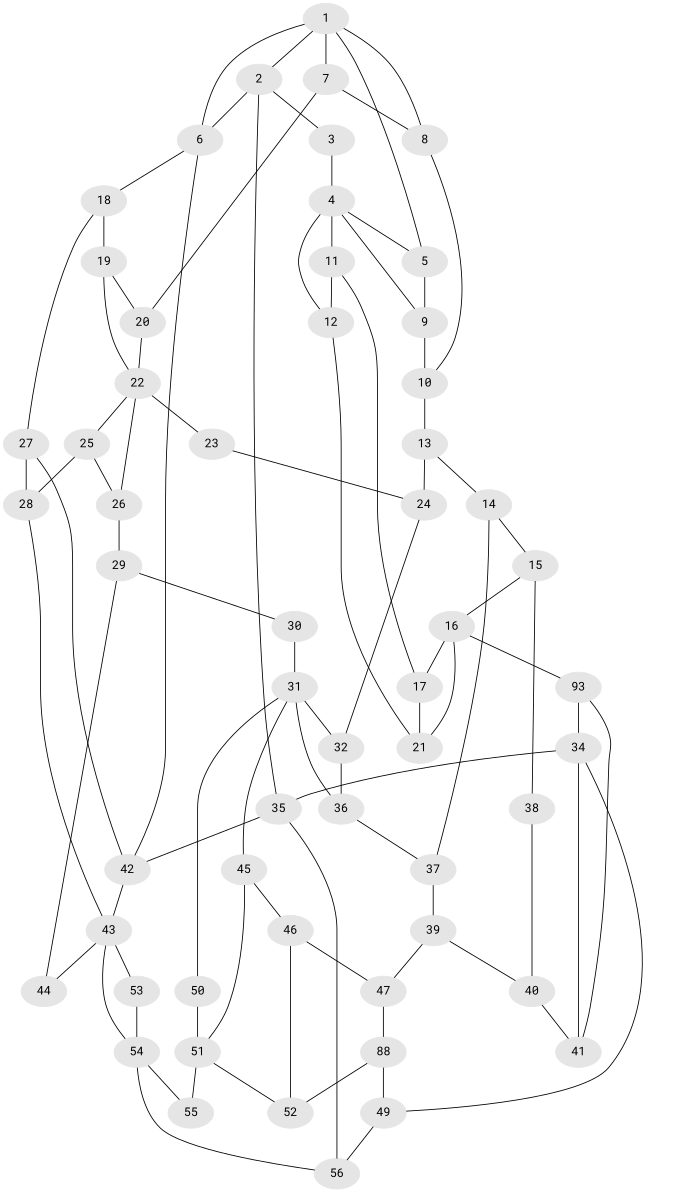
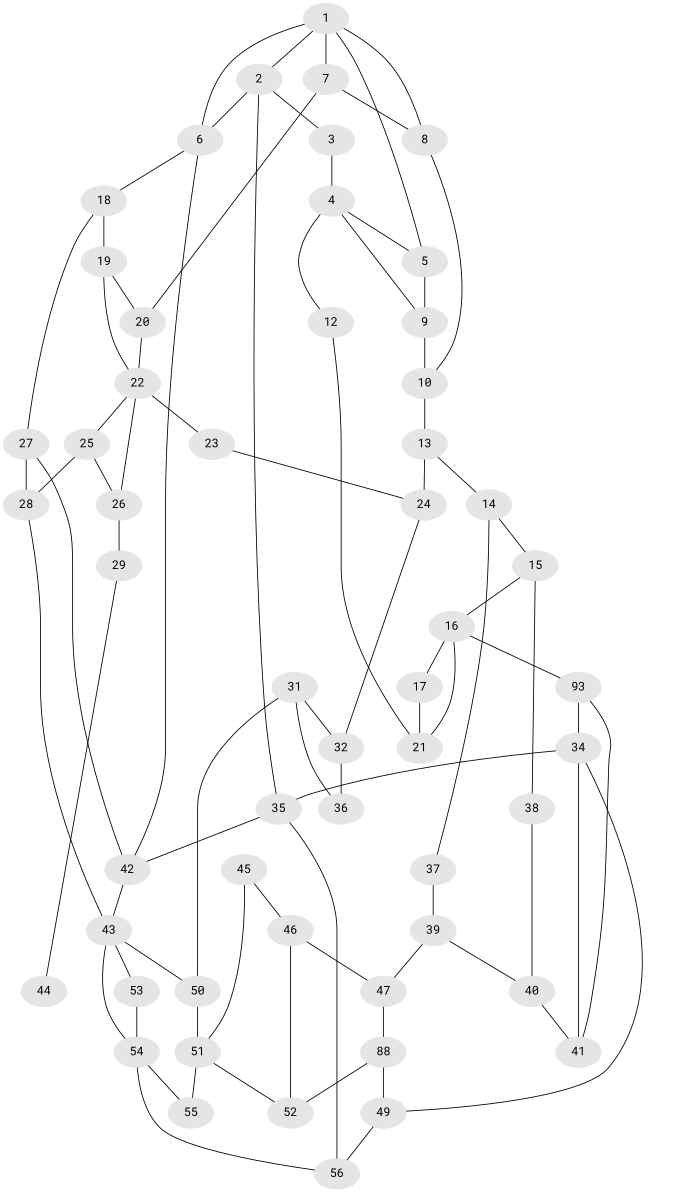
node "11": removed
node "30": removed
edge "31" -- "45": removed
edge "36" -- "37": removed
edge "43" -- "44": now "43" -- "50"
